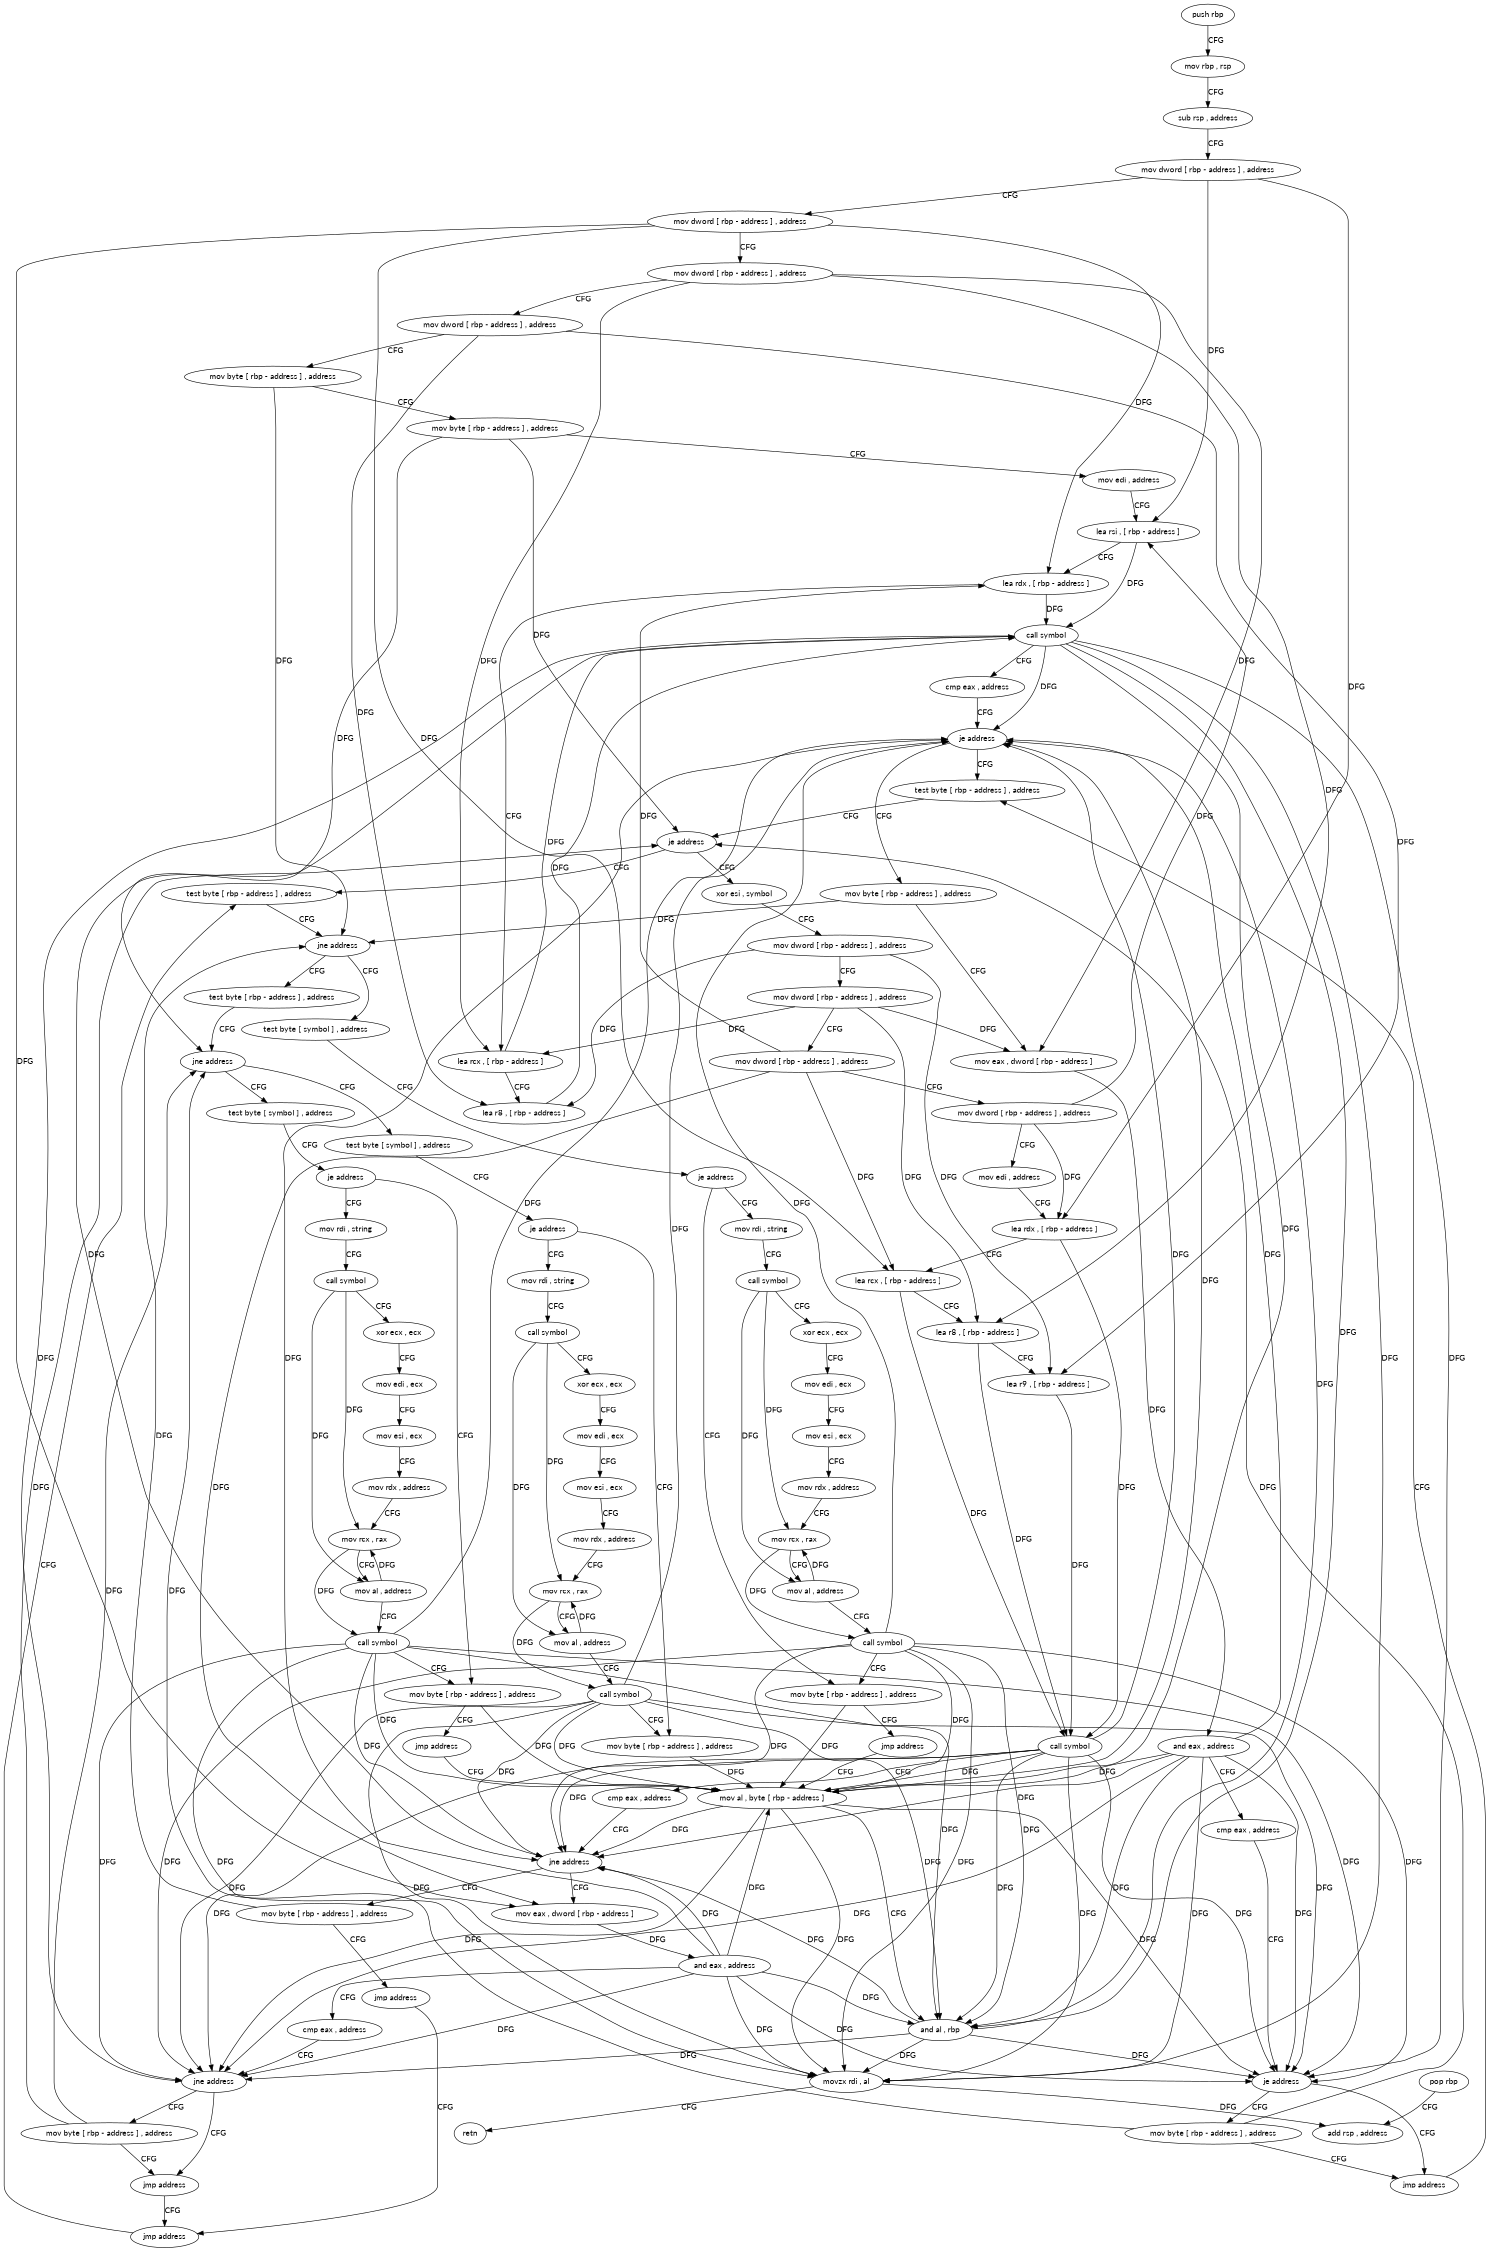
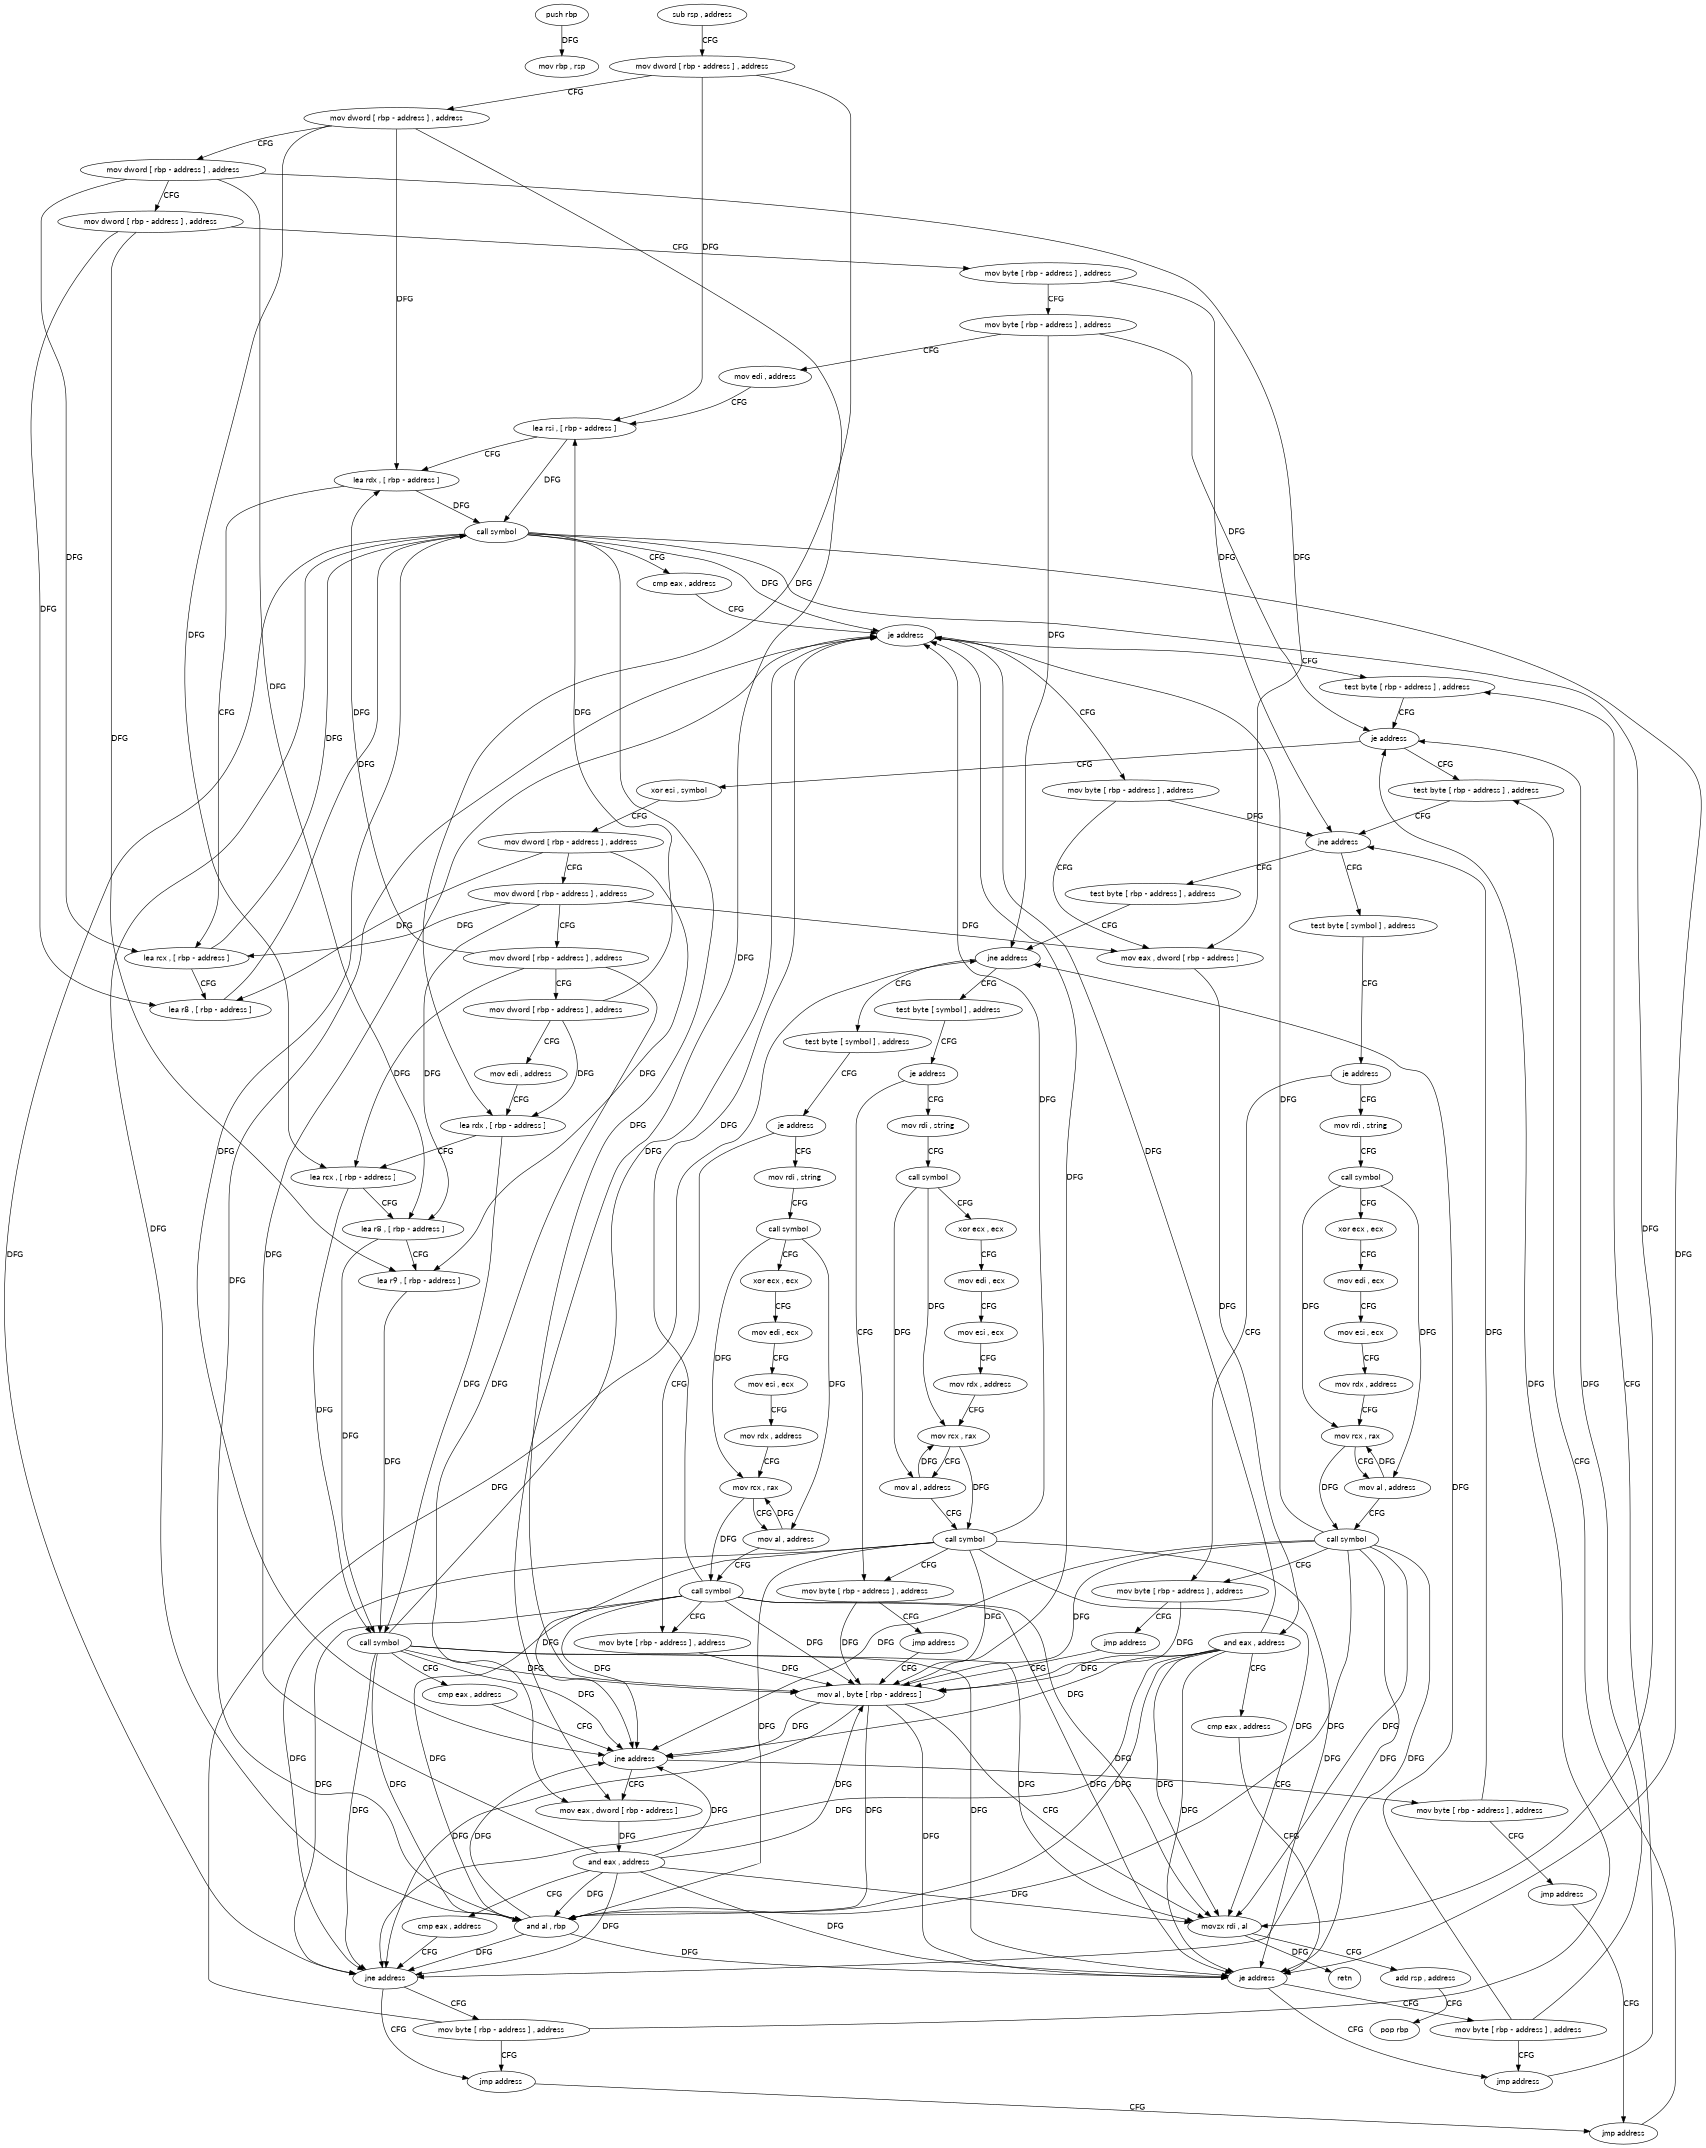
edge "push rbp" -> "mov rbp , rsp": label "CFG" -> "DFG"
edge "mov rbp , rsp" -> "sub rsp , address": removed, label "CFG"
edge "mov al , byte [ rbp - address ]" -> "and al , rbp": label "CFG" -> "DFG"
edge "mov al , byte [ rbp - address ]" -> "movzx rdi , al": label "DFG" -> "CFG"
edge "and al , rbp" -> "movzx rdi , al": removed, label "DFG"
edge "movzx rdi , al" -> "retn": label "CFG" -> "DFG"
edge "movzx rdi , al" -> "add rsp , address": label "DFG" -> "CFG"
edge "pop rbp" -> "add rsp , address": reversed
